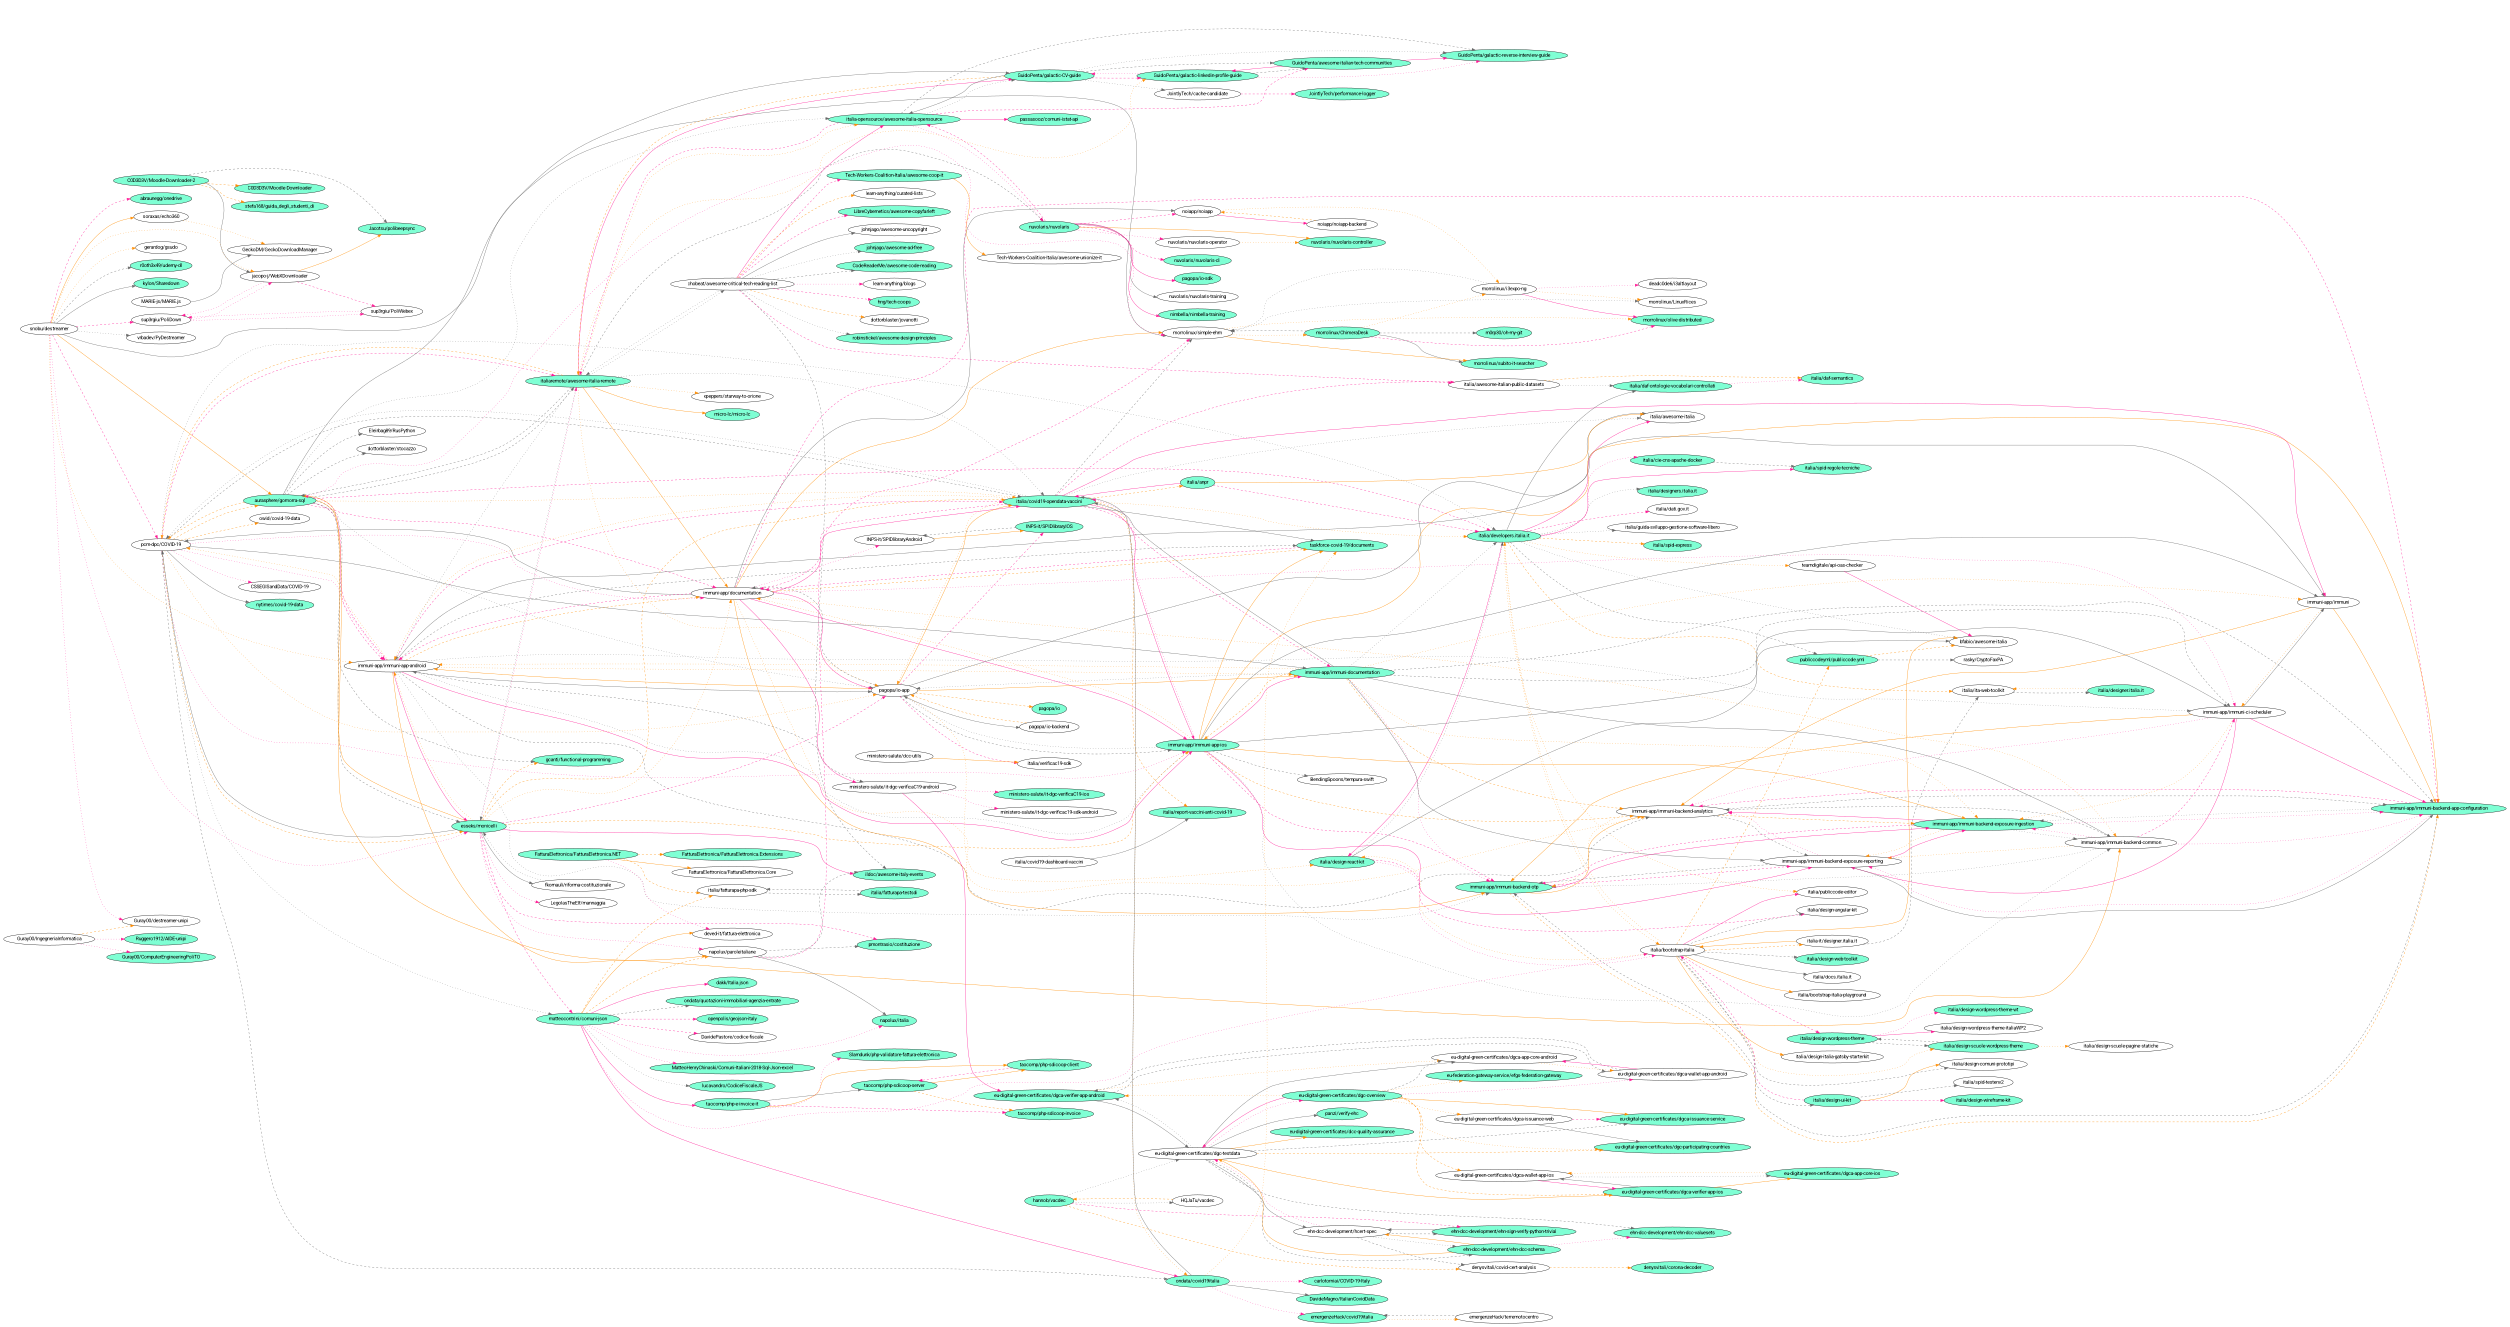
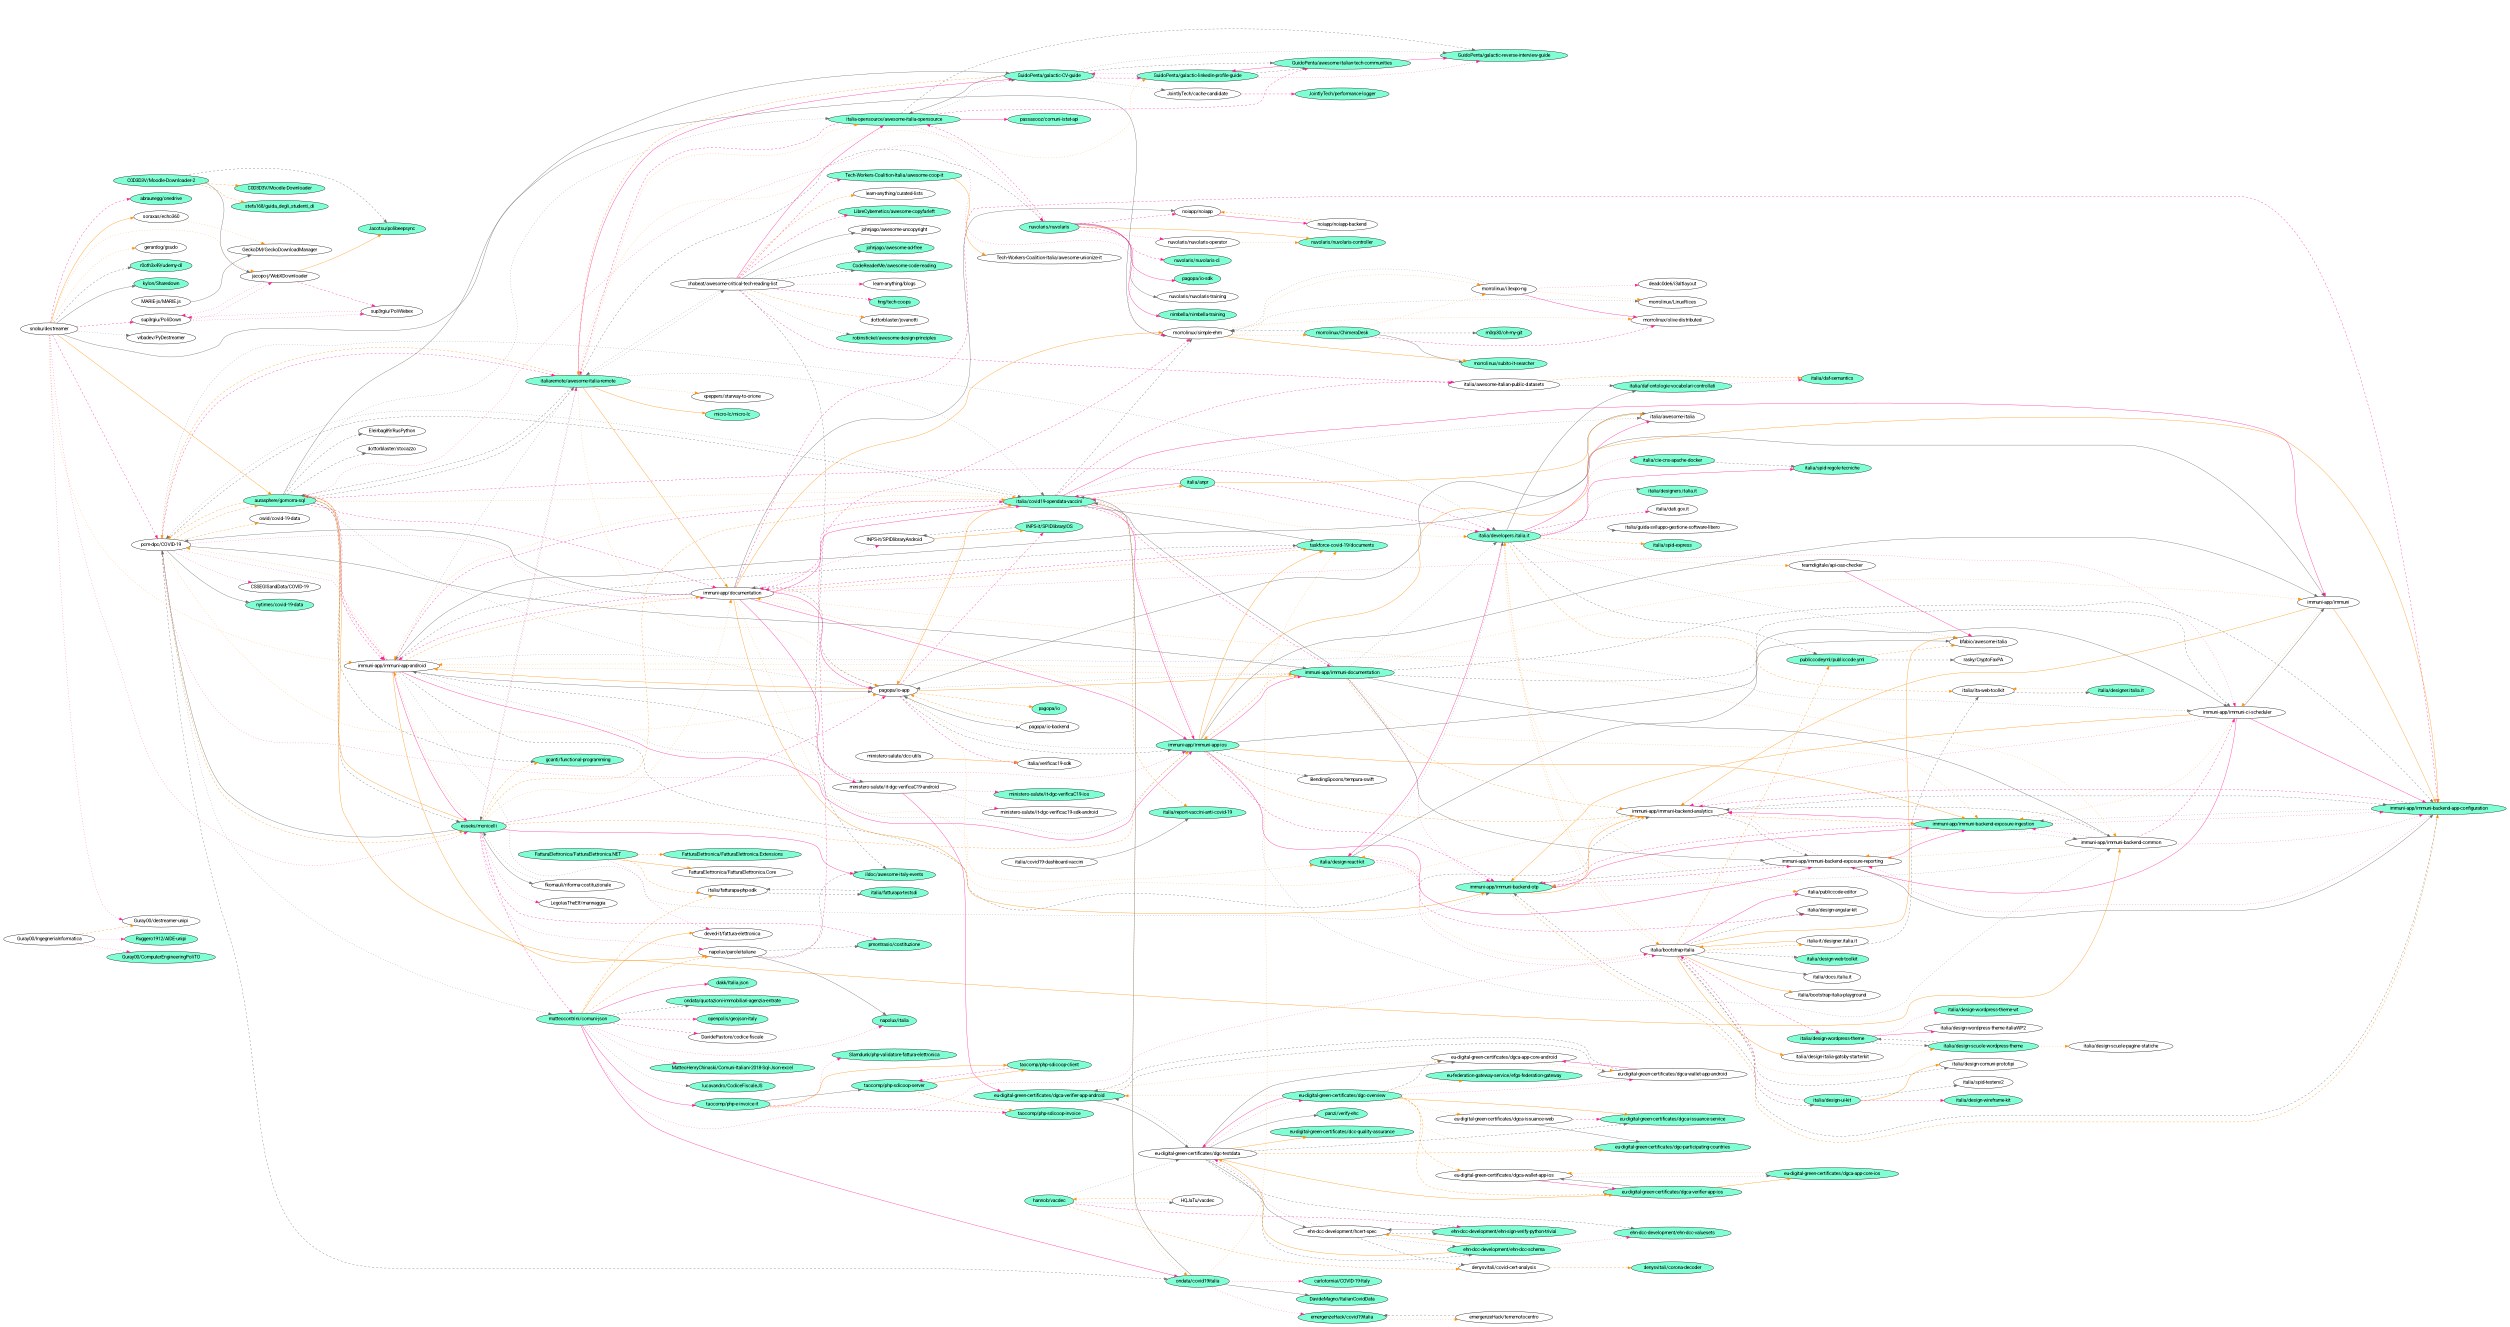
edge "noiapp/noiapp" -> "morrolinux/i3expo-ng": now "morrolinux/simple-ehm" -> "morrolinux/i3expo-ng"
node "morrolinux/olive-distributed": fillcolor aquamarine -> white
